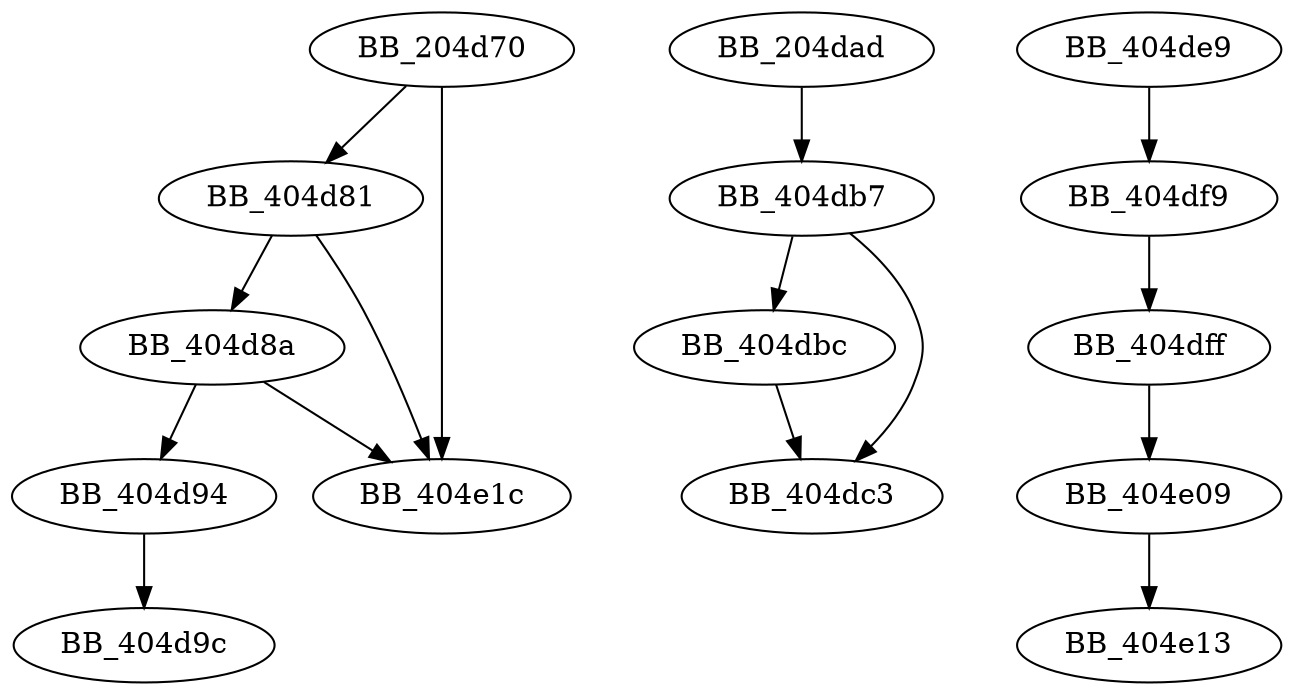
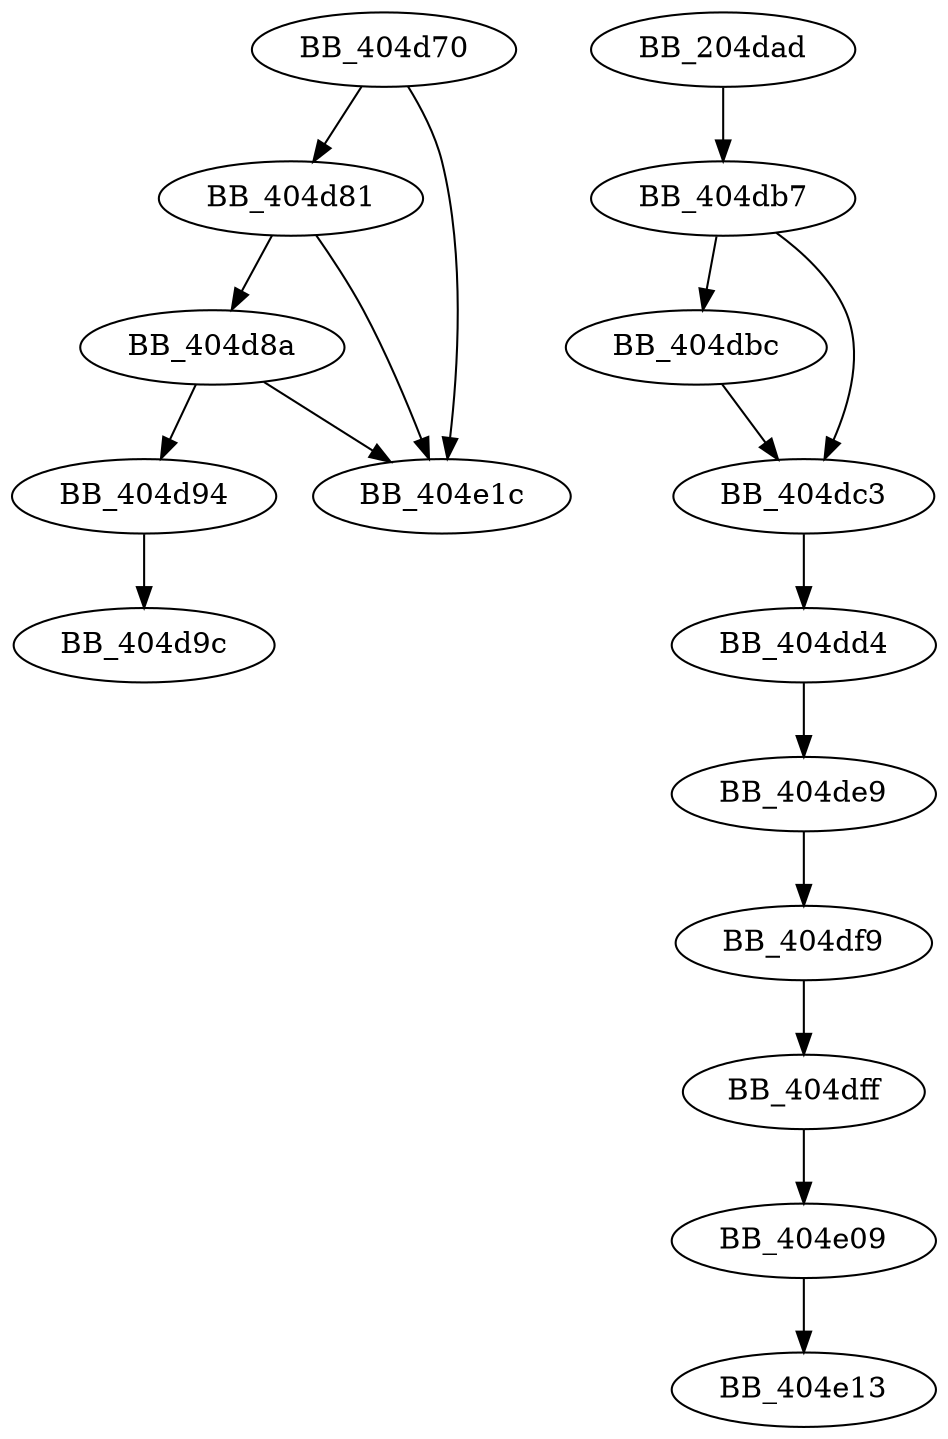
node "BB_204d70": label "BB_204d70" -> "BB_404d70"
node "BB_404dd4": added
